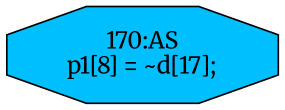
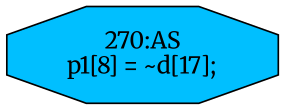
node "170:AS p1[8] = ~d[17];": label "170:AS p1[8] = ~d[17];" -> "270:AS p1[8] = ~d[17];"
